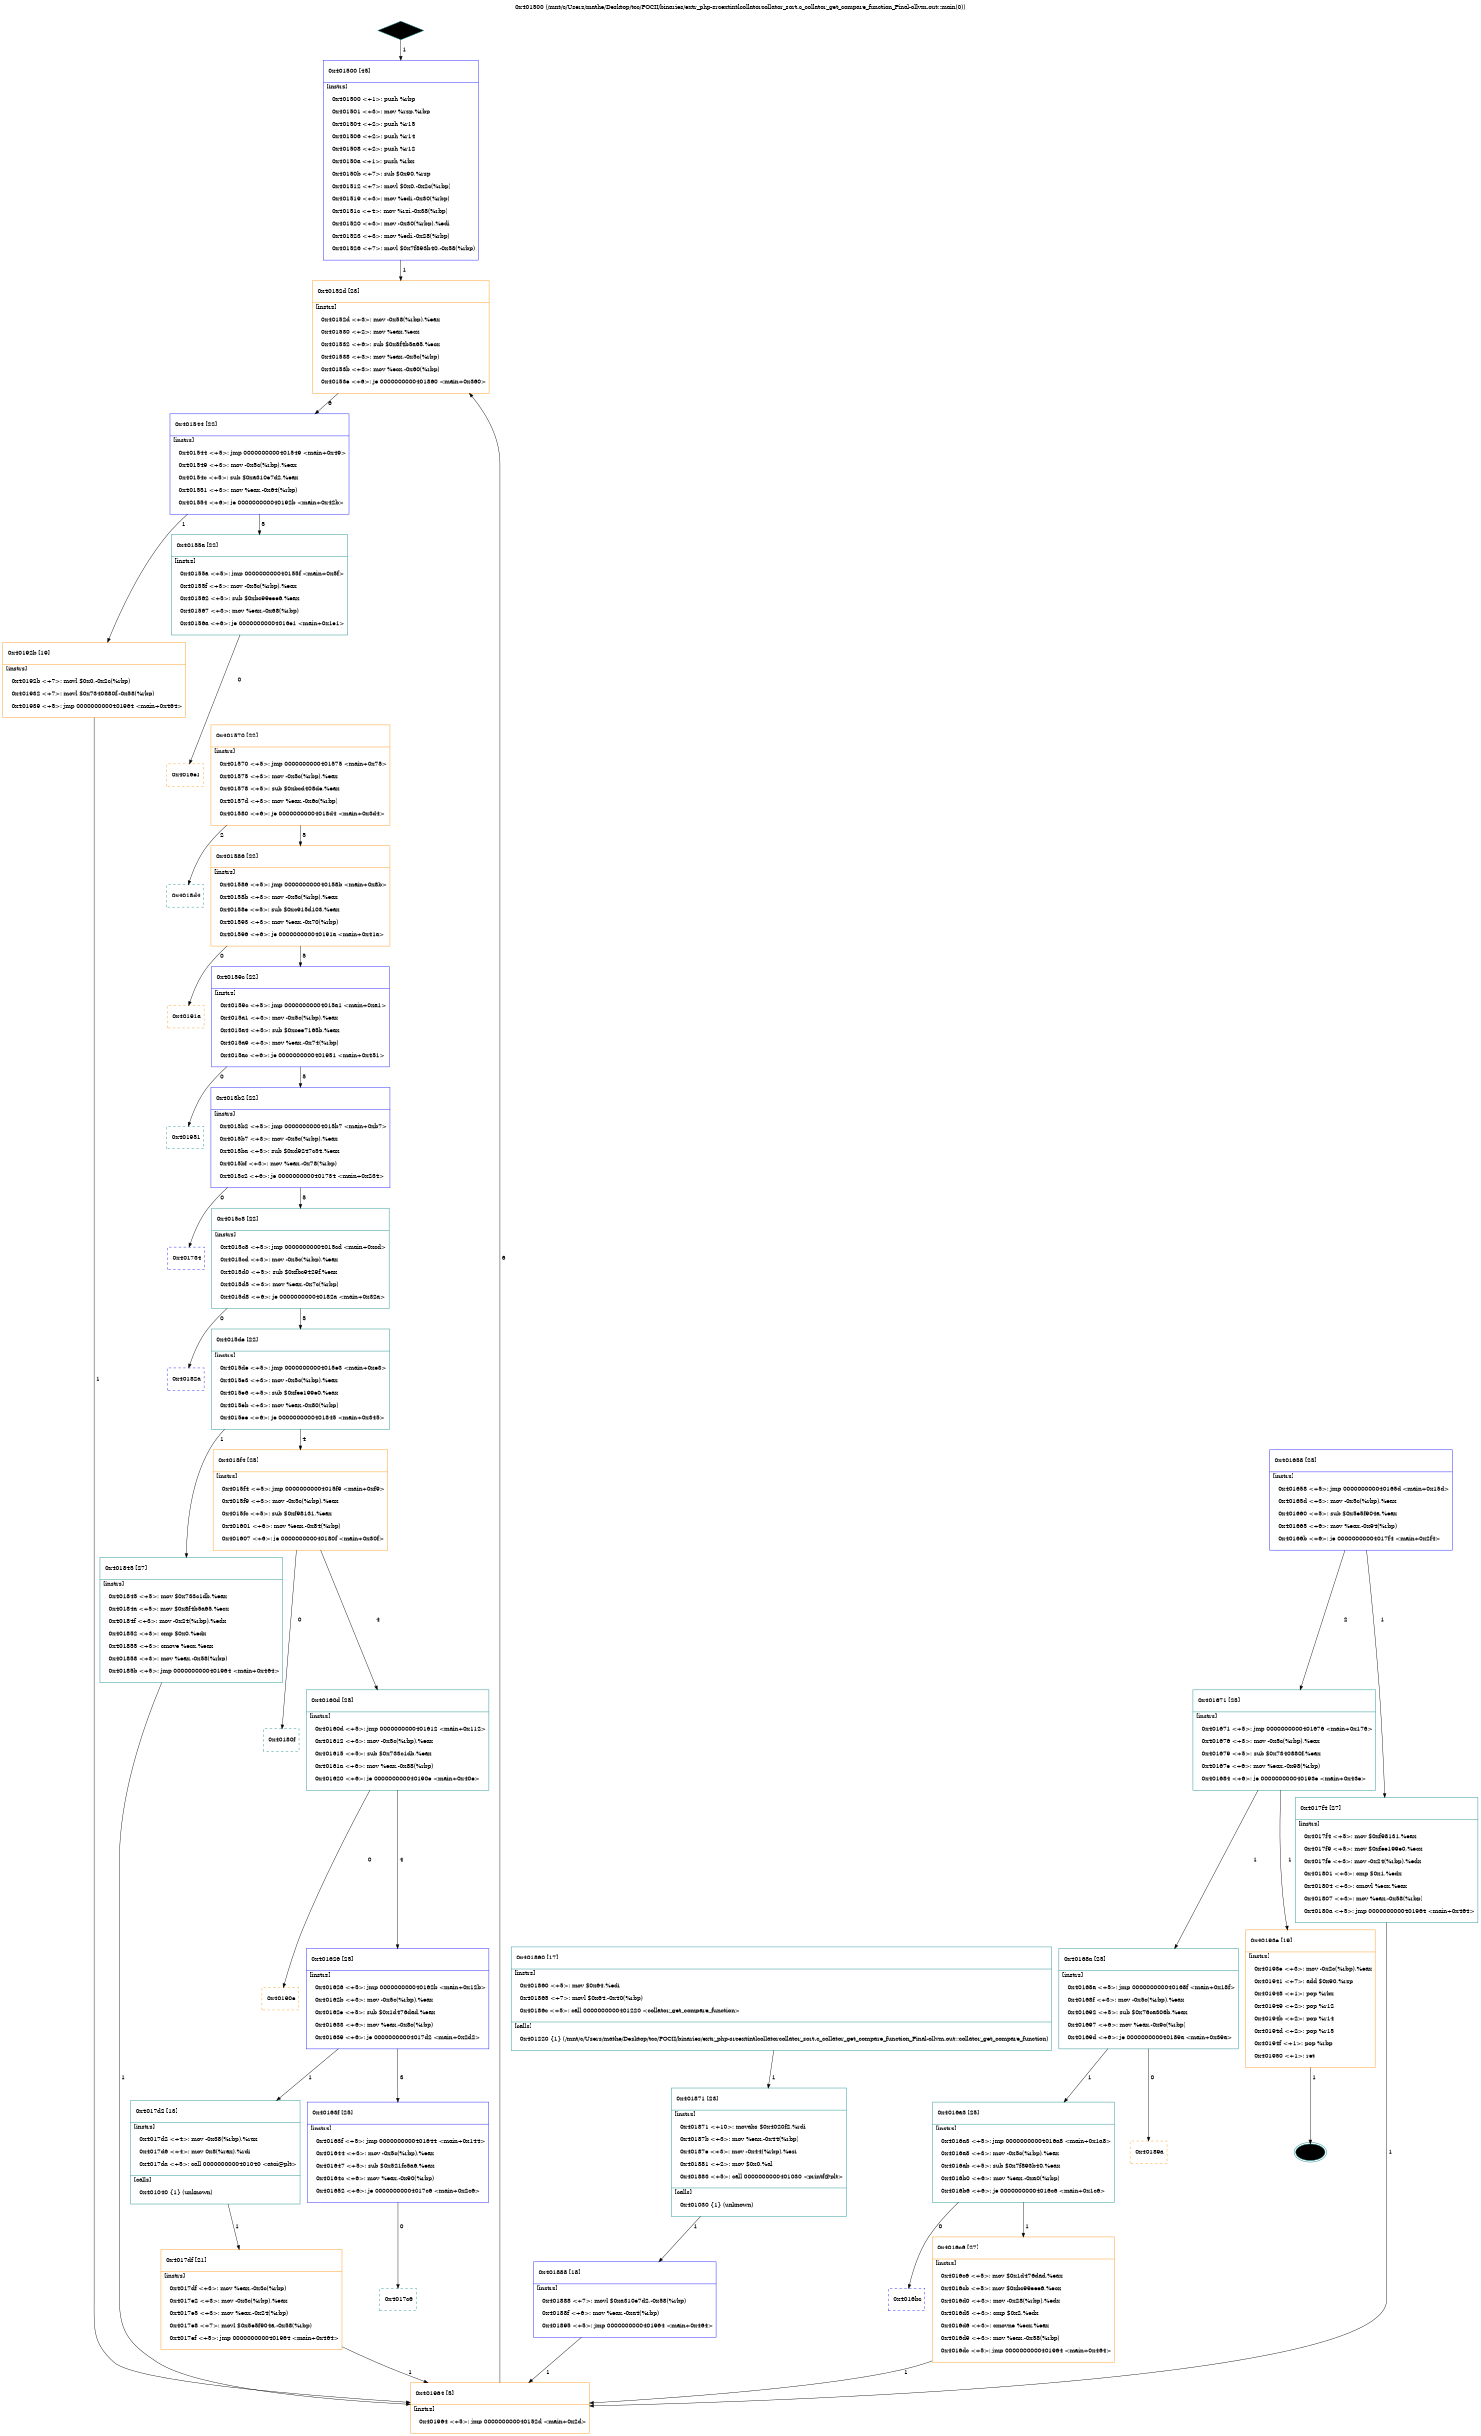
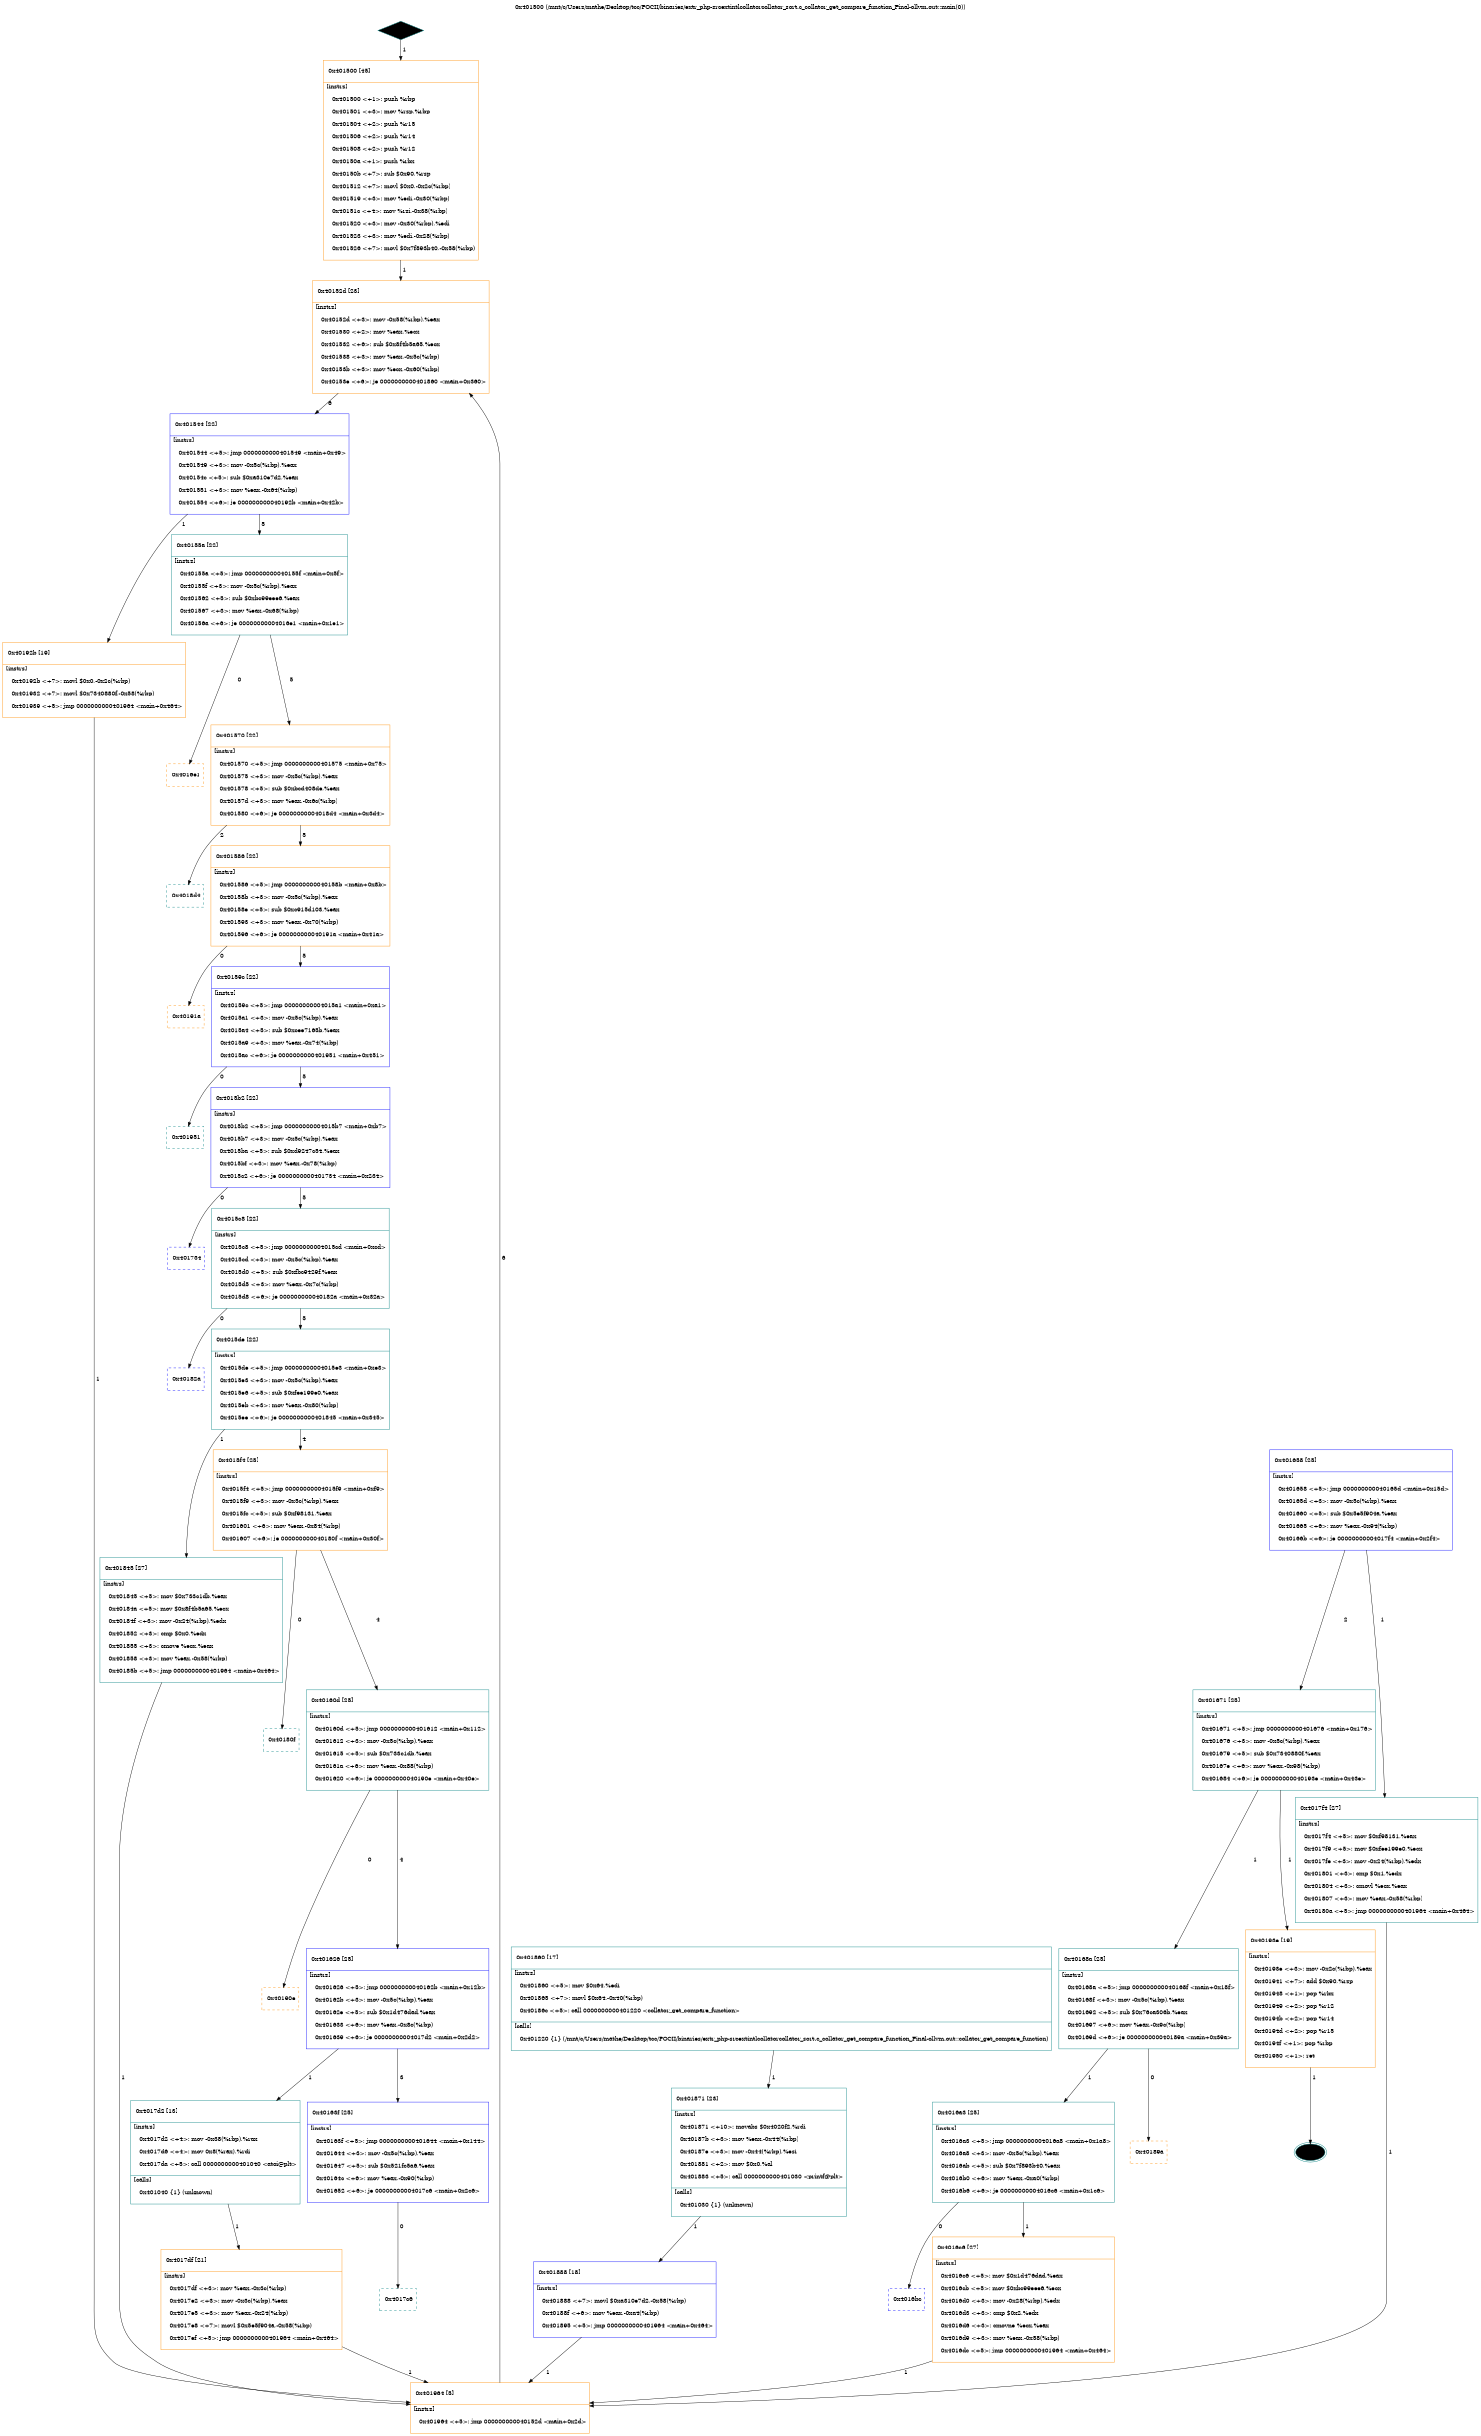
node "0x401500 [45]": color blue -> darkorange
edge "0x40155a [22]" -> "0x401570 [22]": added, label "5"
